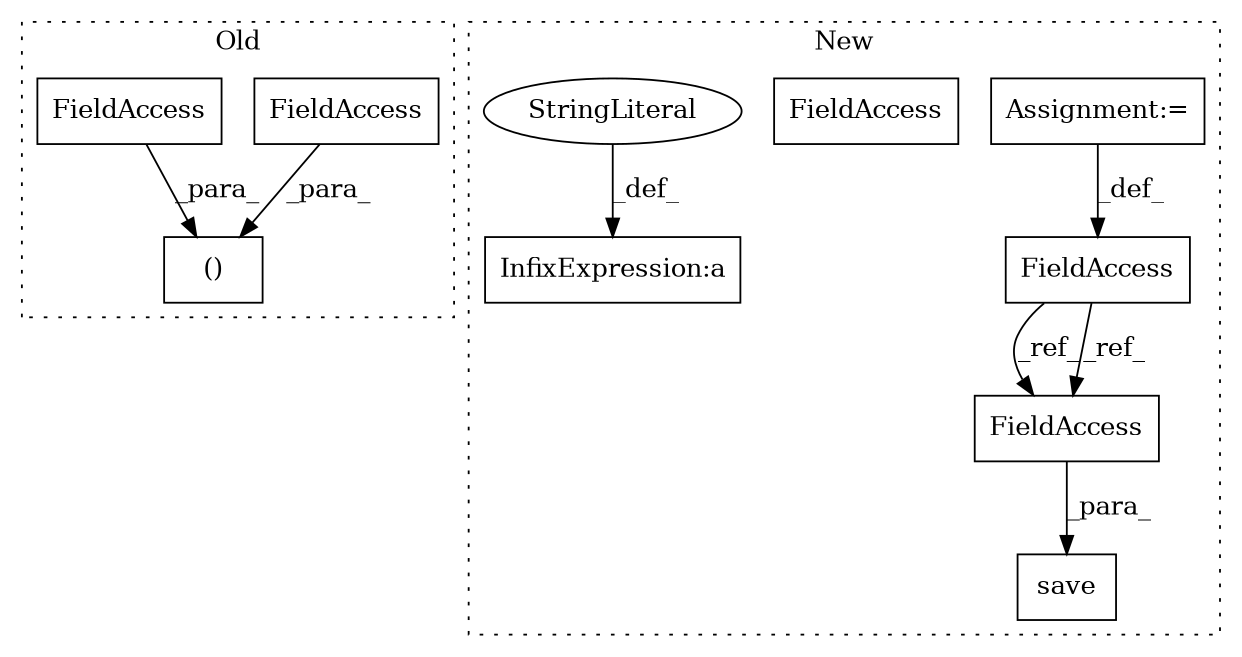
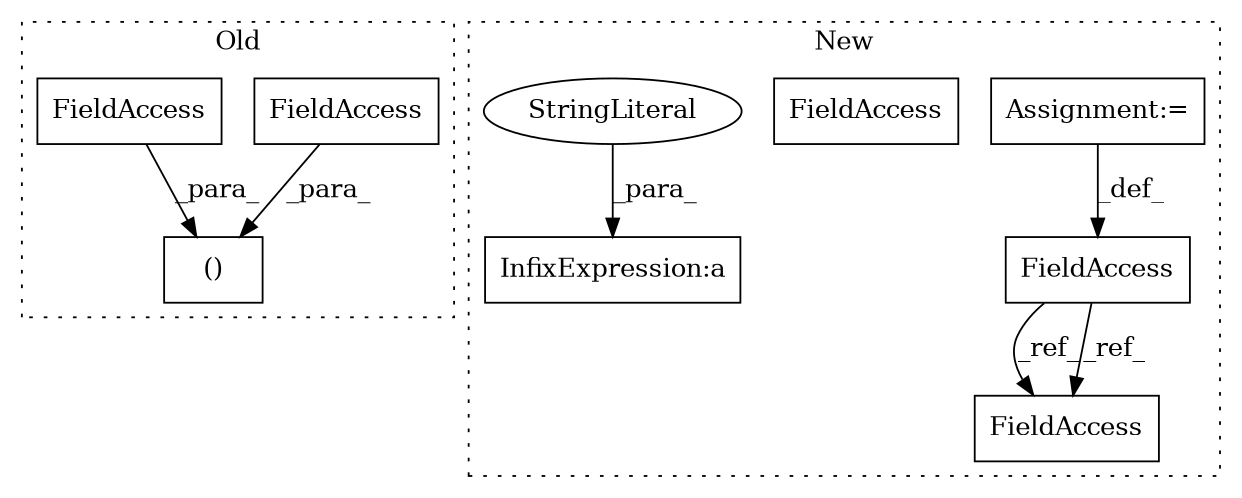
edge "StringLiteral" -> "InfixExpression:a": label "_def_" -> "_para_"
node "save": removed
